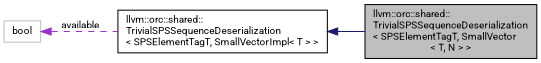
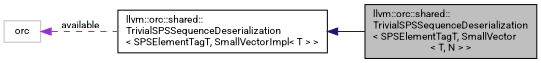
node "bool": label "bool" -> "orc"
